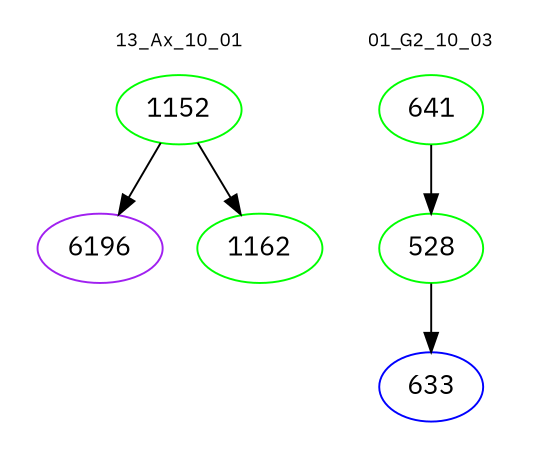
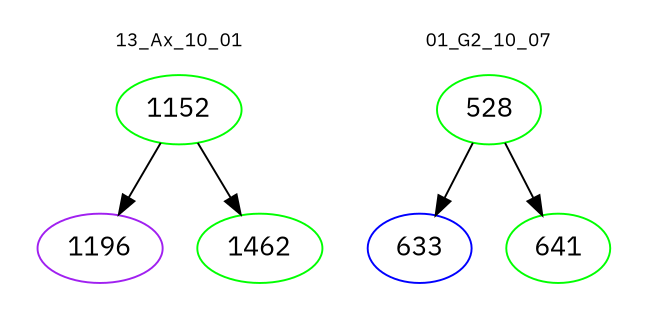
cluster "01_G2_10_03": label "01_G2_10_03" -> "01_G2_10_07"
edge "641" -> "528": reversed
node "6196": label "6196" -> "1196"
node "1162": label "1162" -> "1462"
